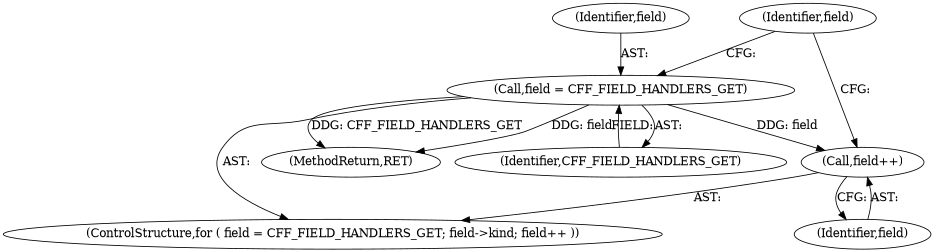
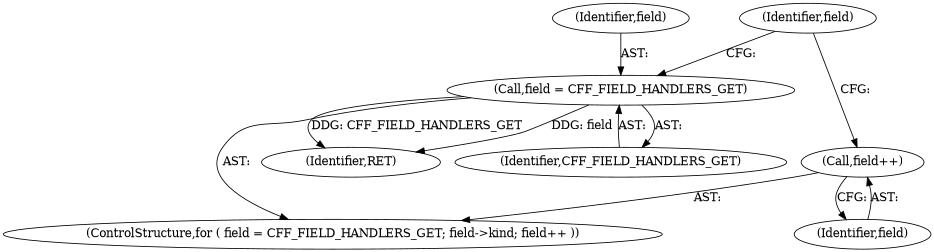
edge "(Identifier,CFF_FIELD_HANDLERS_GET)" -> "(Call,field = CFF_FIELD_HANDLERS_GET)": label "FIELD: " -> "AST: "
edge "(Call,field = CFF_FIELD_HANDLERS_GET)" -> "(Call,field++)": removed, label "DDG: field"
node "(MethodReturn,RET)": label "(MethodReturn,RET)" -> "(Identifier,RET)"
